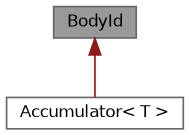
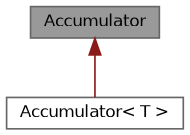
node "BodyId": label "BodyId" -> "Accumulator"
